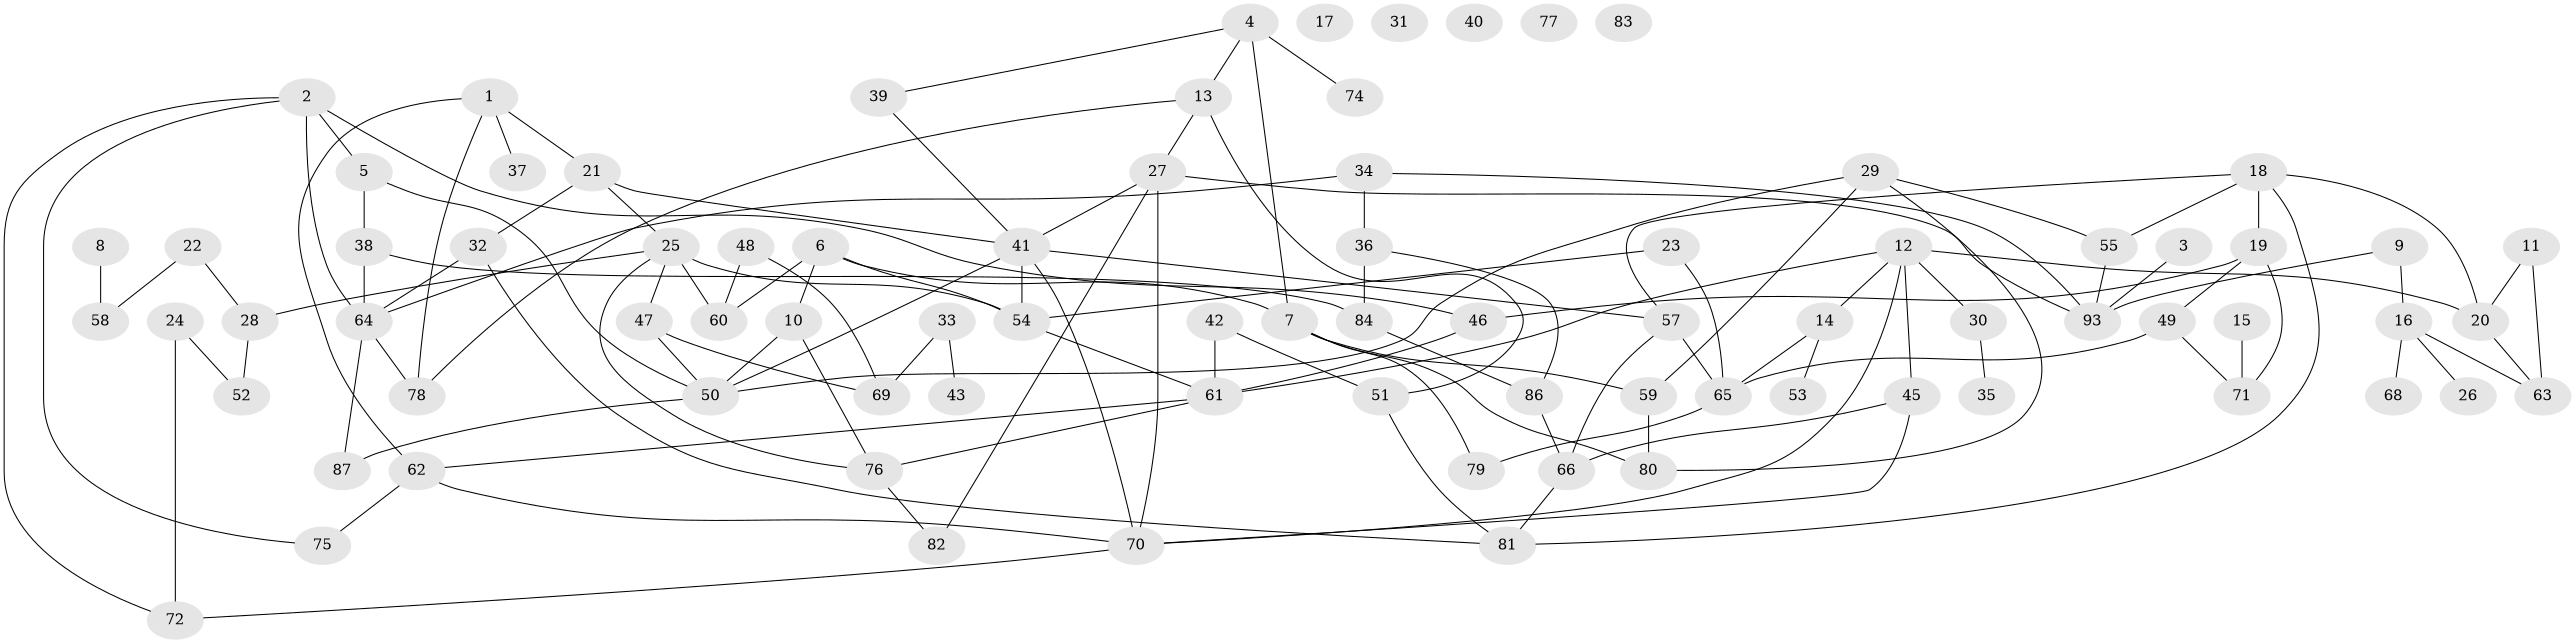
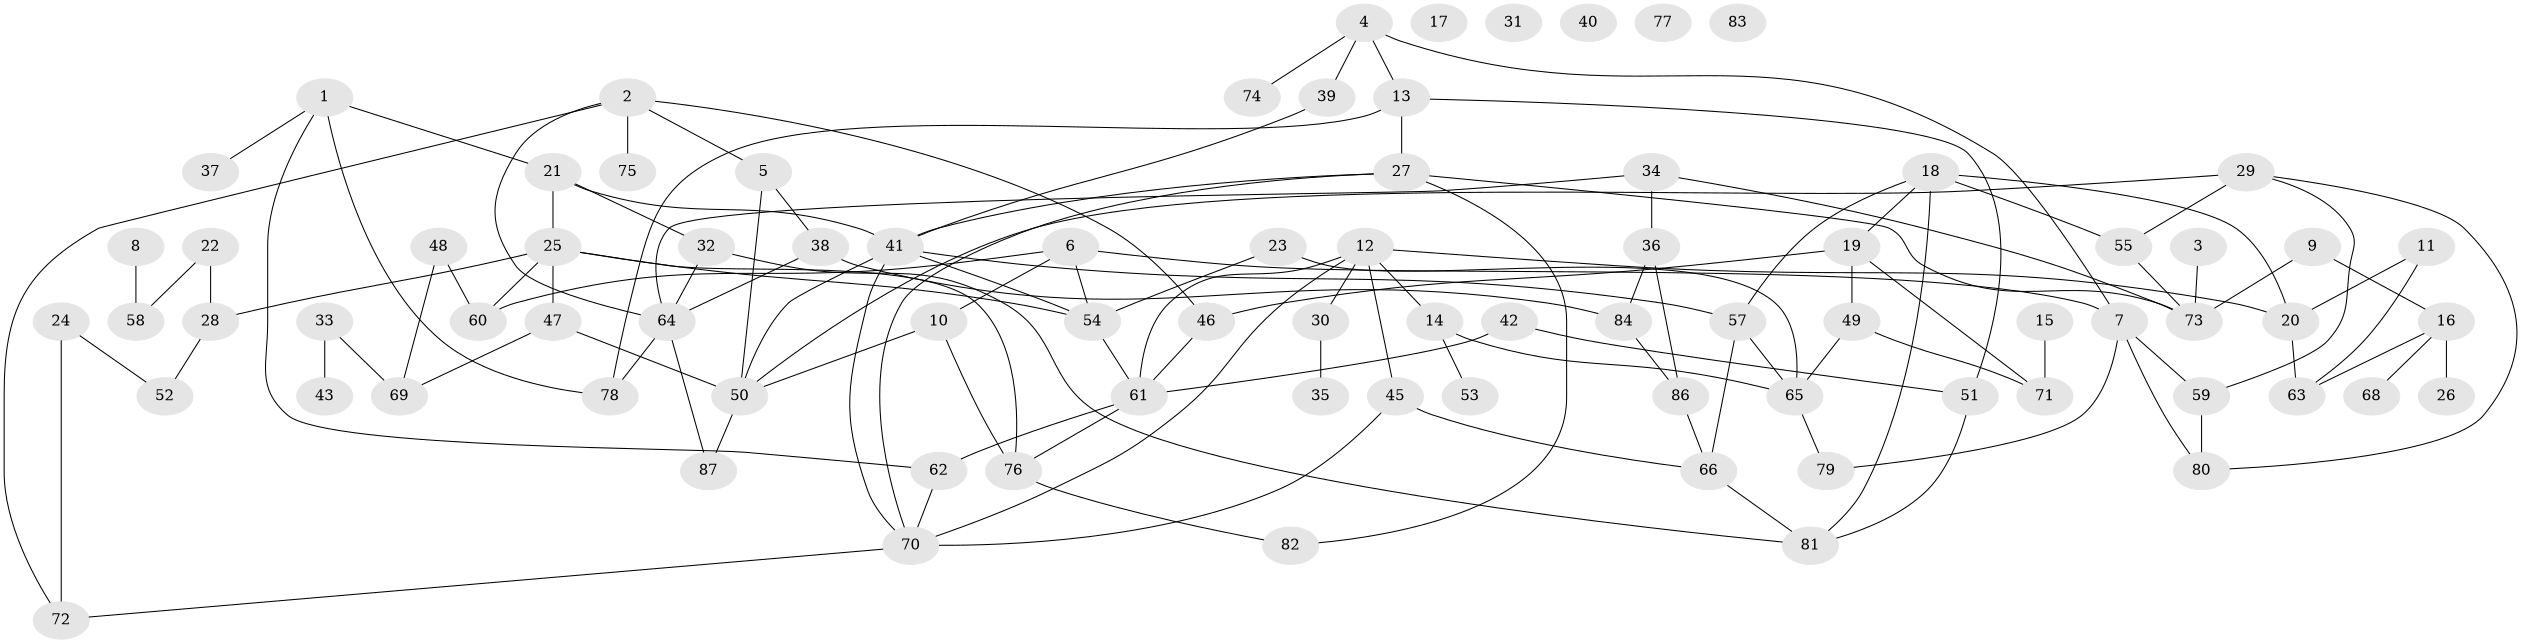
node "93": label "93" -> "73"
edge "62" -- "75": removed
